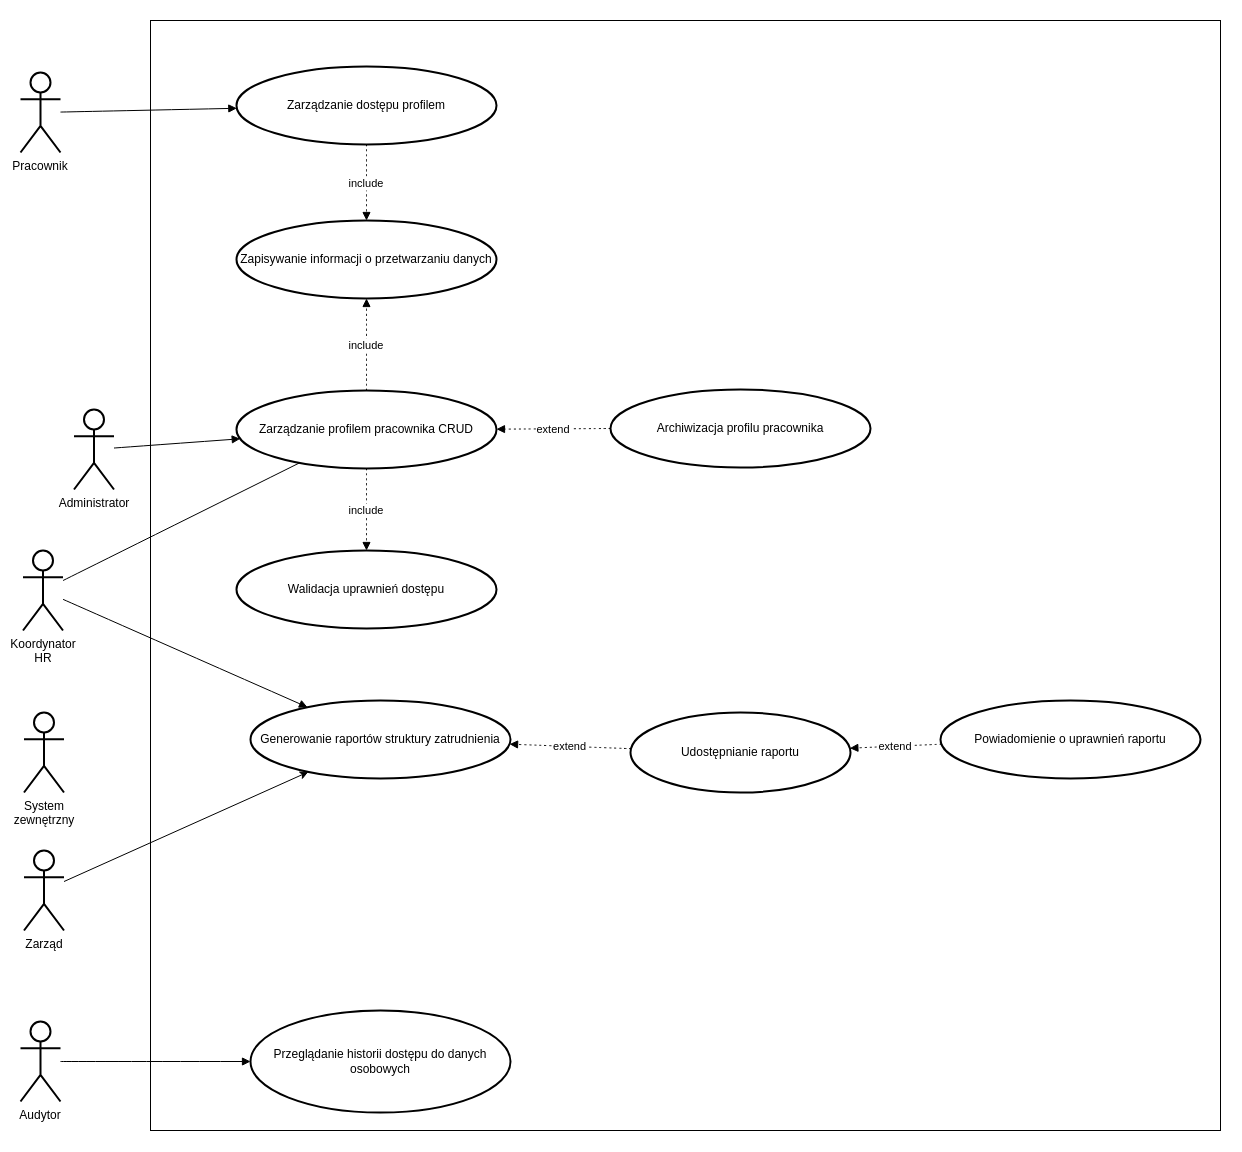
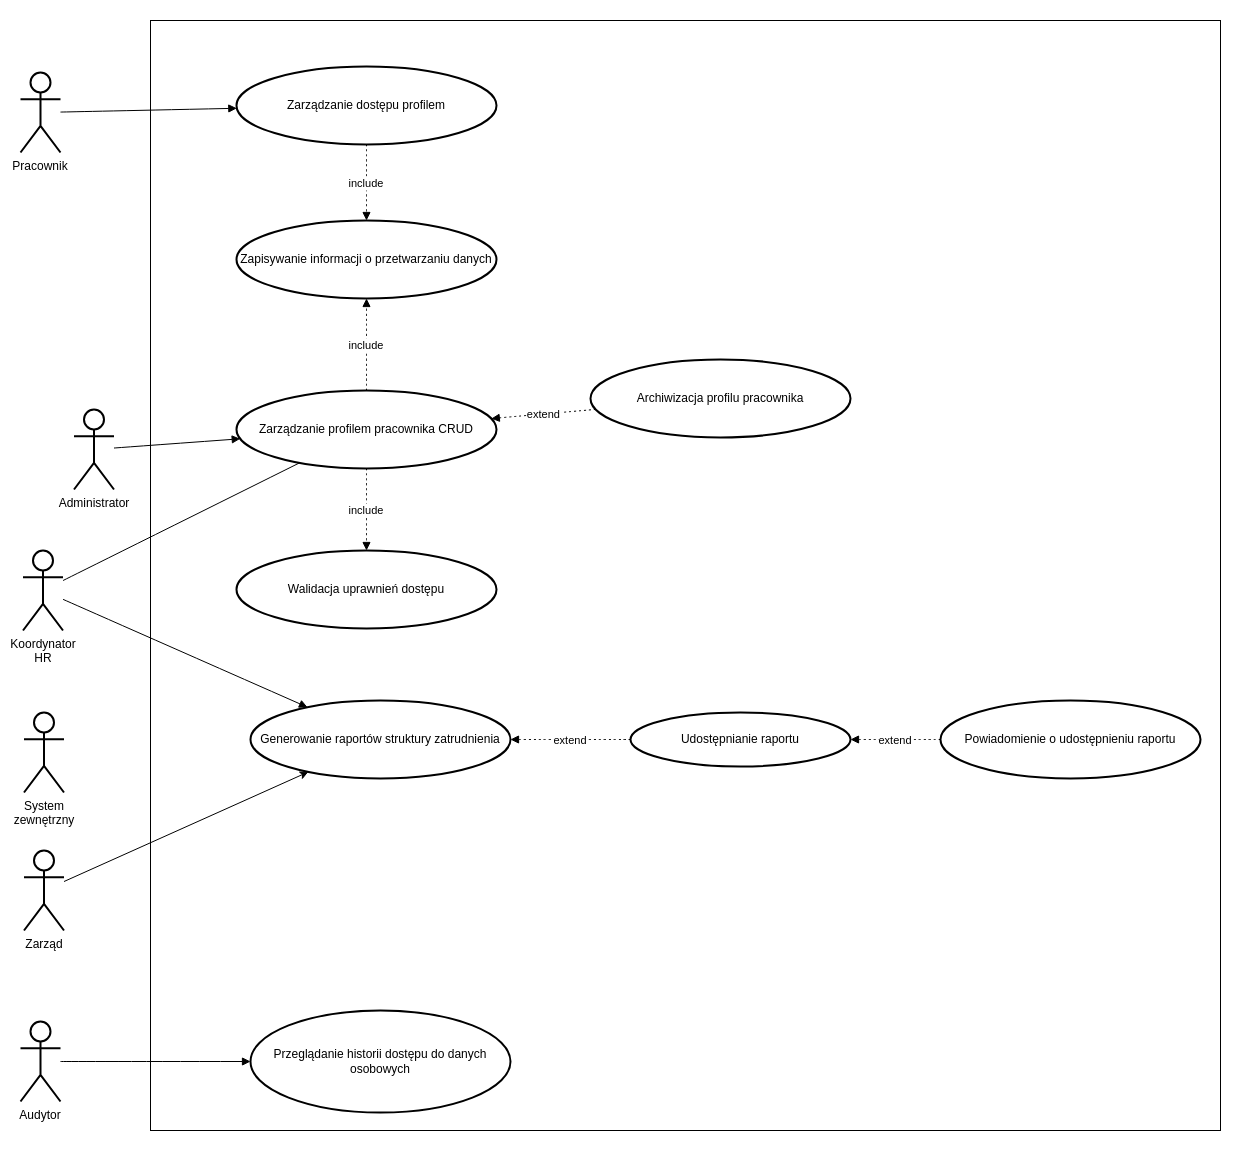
node "Archiwizacja profilu pracownika": moved (741, 429) -> (721, 399)
node "Powiadomienie o uprawnień raportu": label "Powiadomienie o uprawnień raportu" -> "Powiadomienie o udostępnieniu raportu"
node "Udostępnianie raportu": size 220x80 -> 220x54
